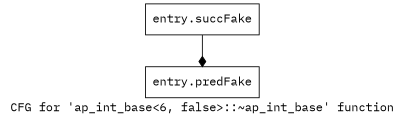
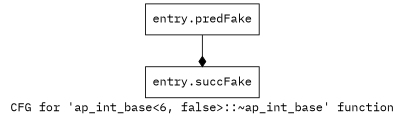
edge "entry.succFake" -> "entry.predFake": reversed
